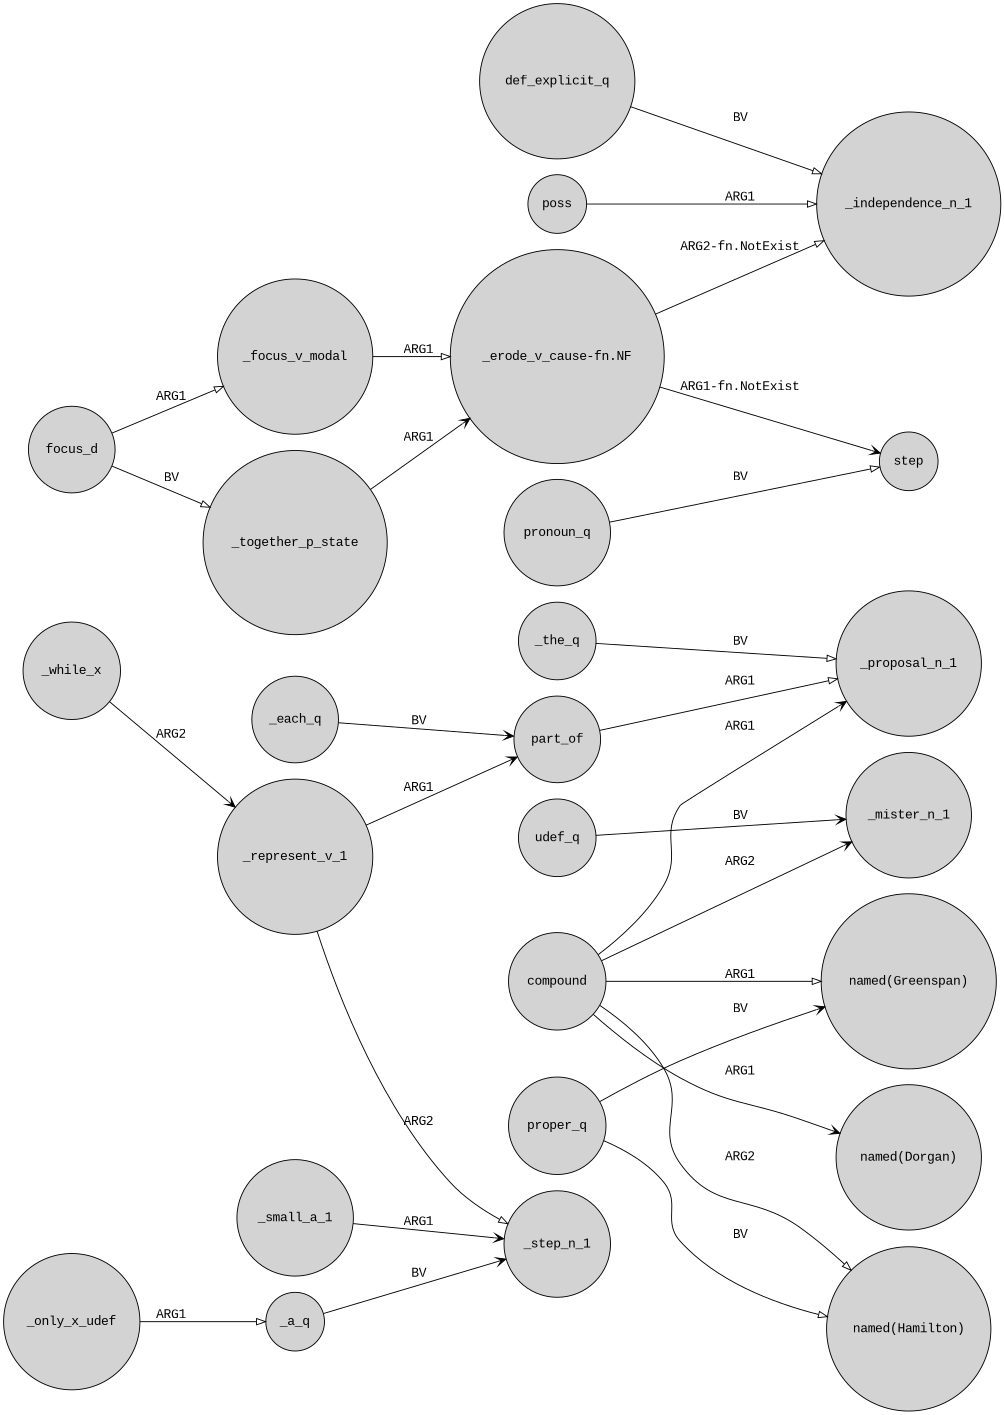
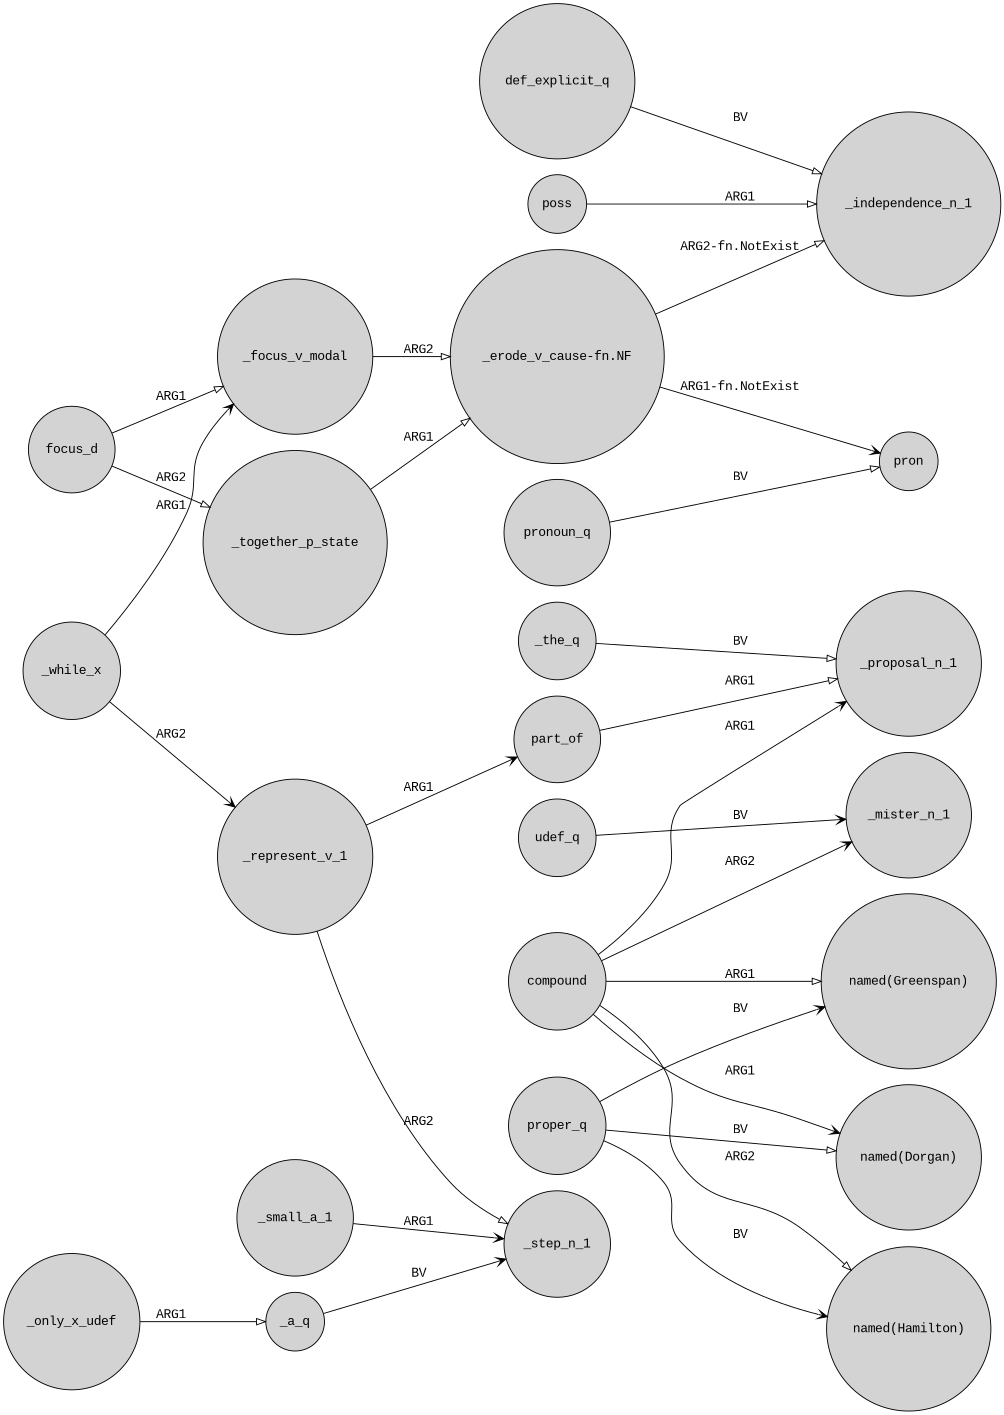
edge "_focus_v_modal" -> "_erode_v_cause-fn.NF": label "ARG1" -> "ARG2"
edge "_together_p_state" -> "_erode_v_cause-fn.NF": arrowhead vee -> onormal
node "step": label "step" -> "pron"
edge "focus_d" -> "_together_p_state": label "BV" -> "ARG2"
edge "_while_x" -> "_focus_v_modal": added, label "ARG1"
node "_each_q": removed
edge "proper_q" -> "named(Dorgan)": added, label "BV"
edge "proper_q" -> "named(Hamilton)": arrowhead onormal -> vee
